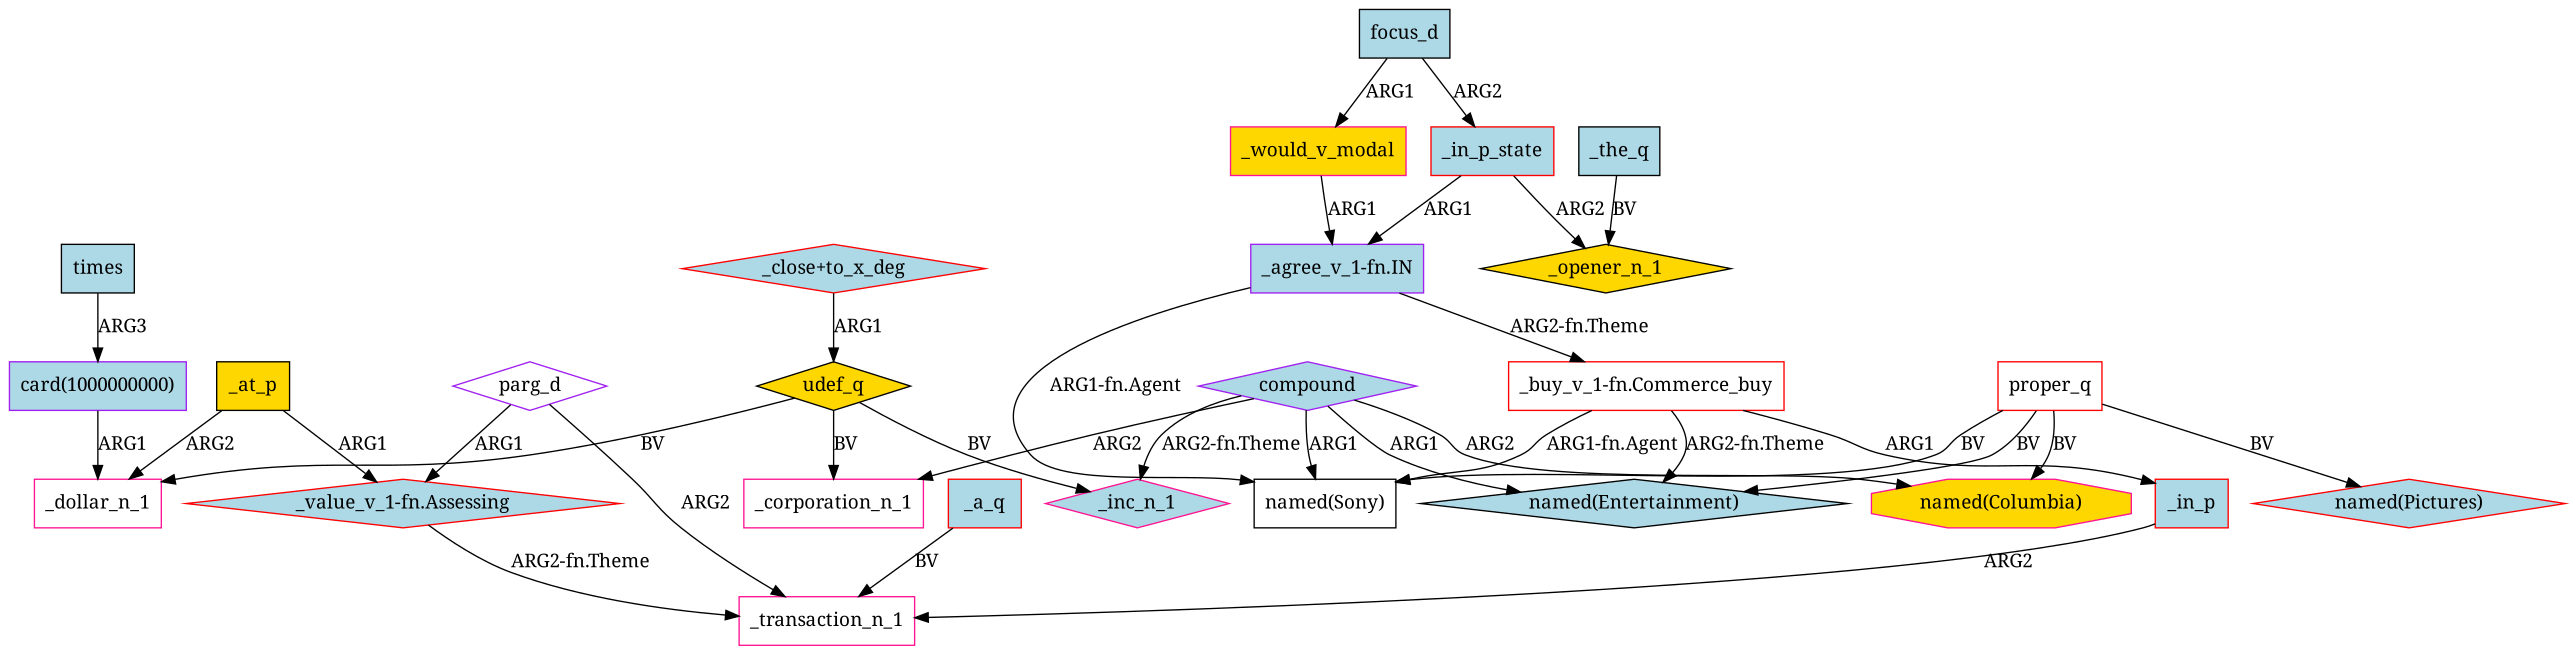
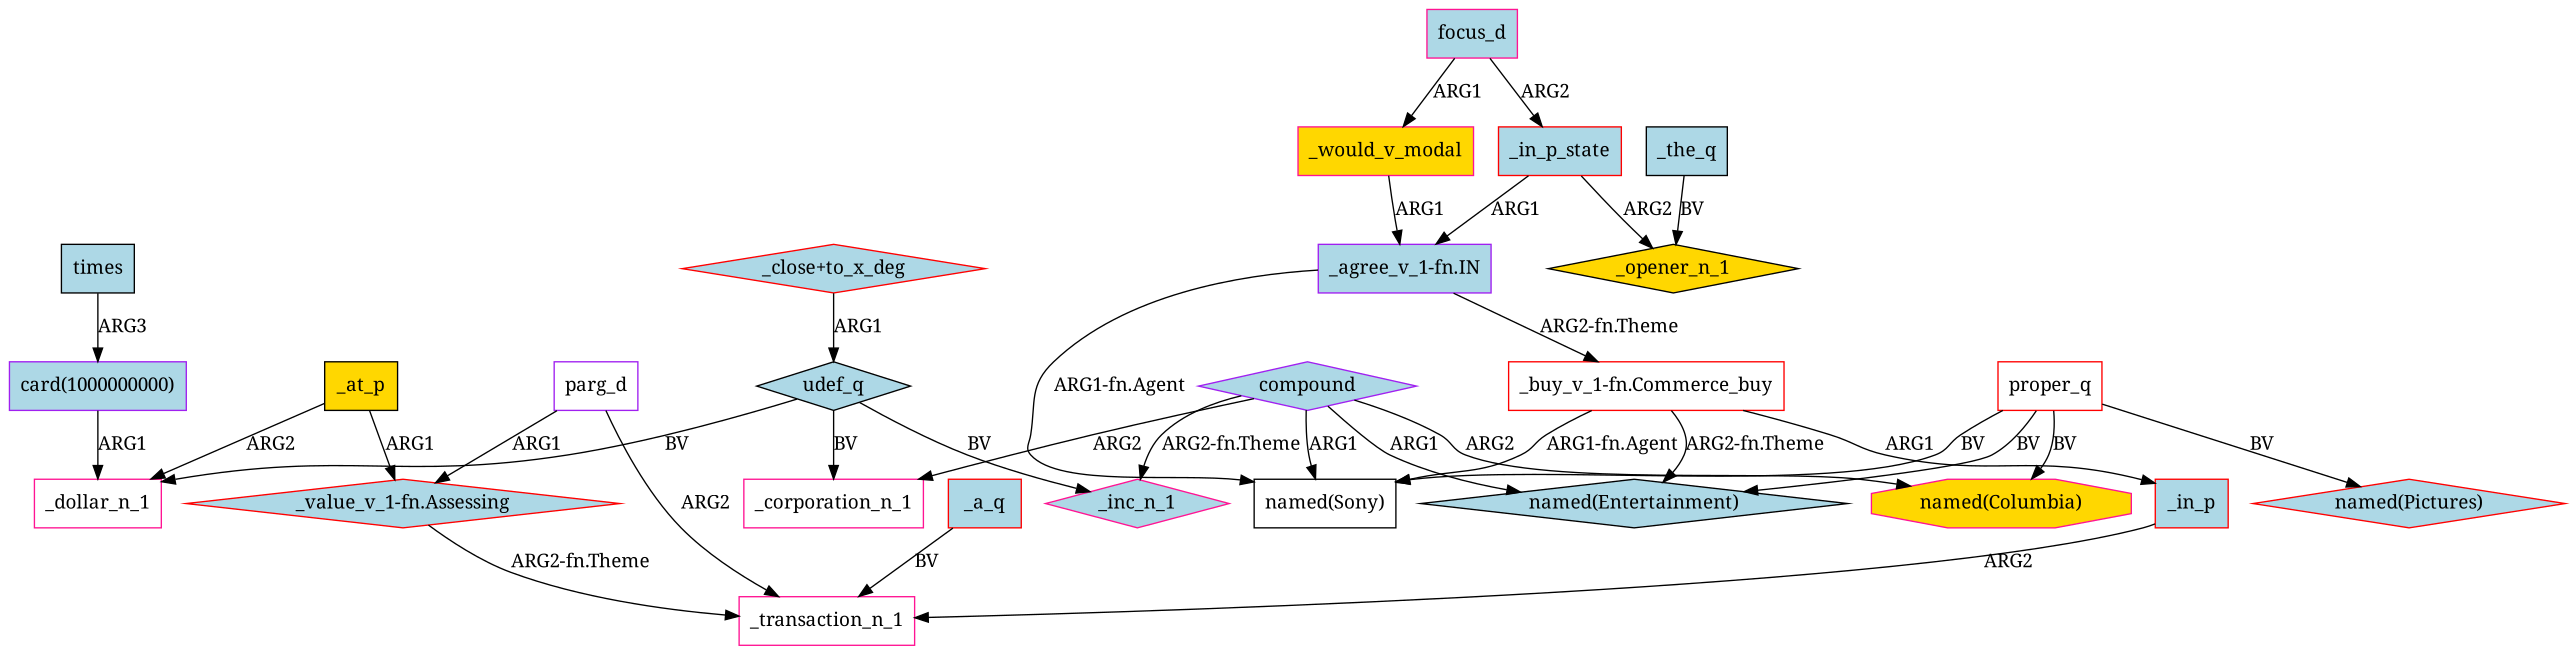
node "focus_d": color black -> deeppink
node "parg_d": shape diamond -> box
node "udef_q": fillcolor gold -> lightblue
